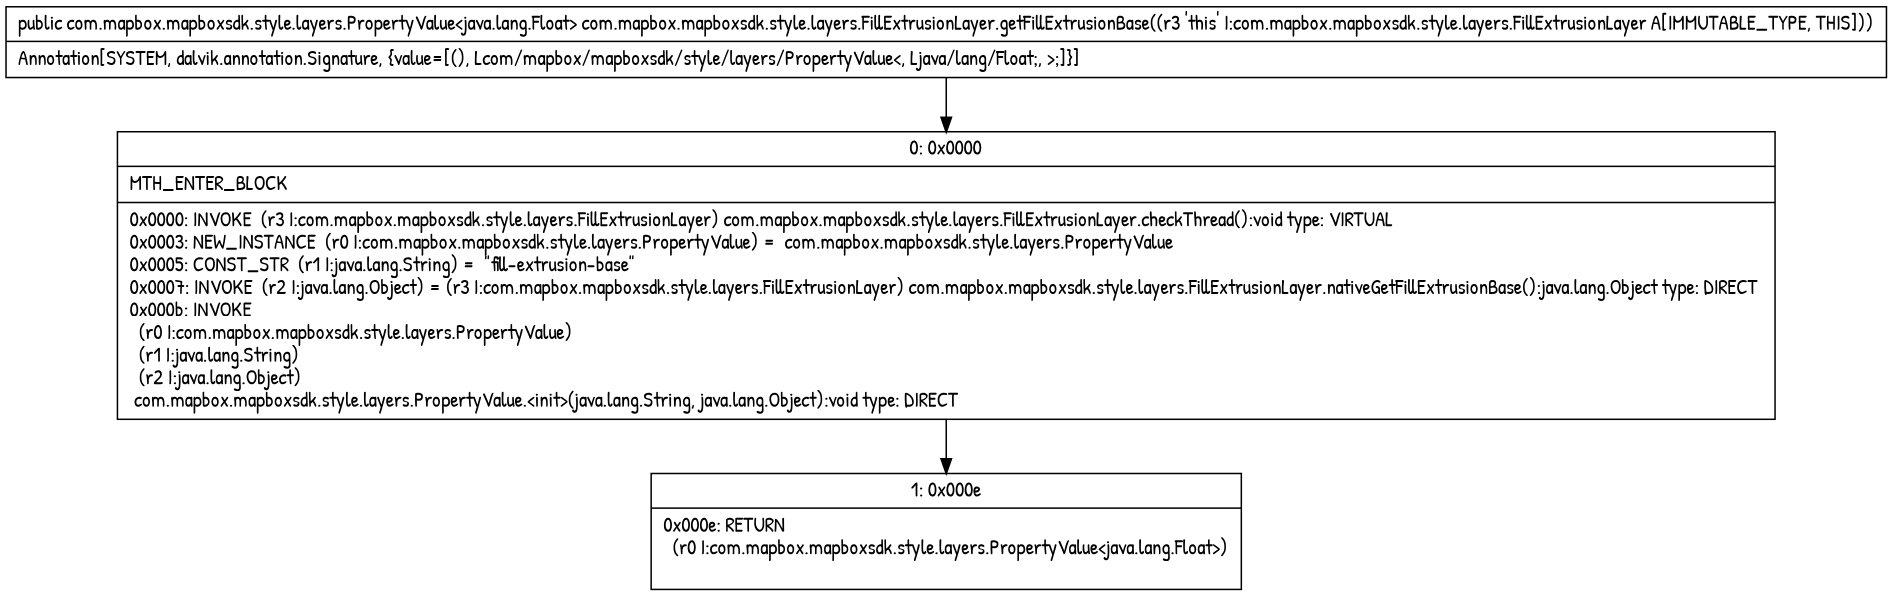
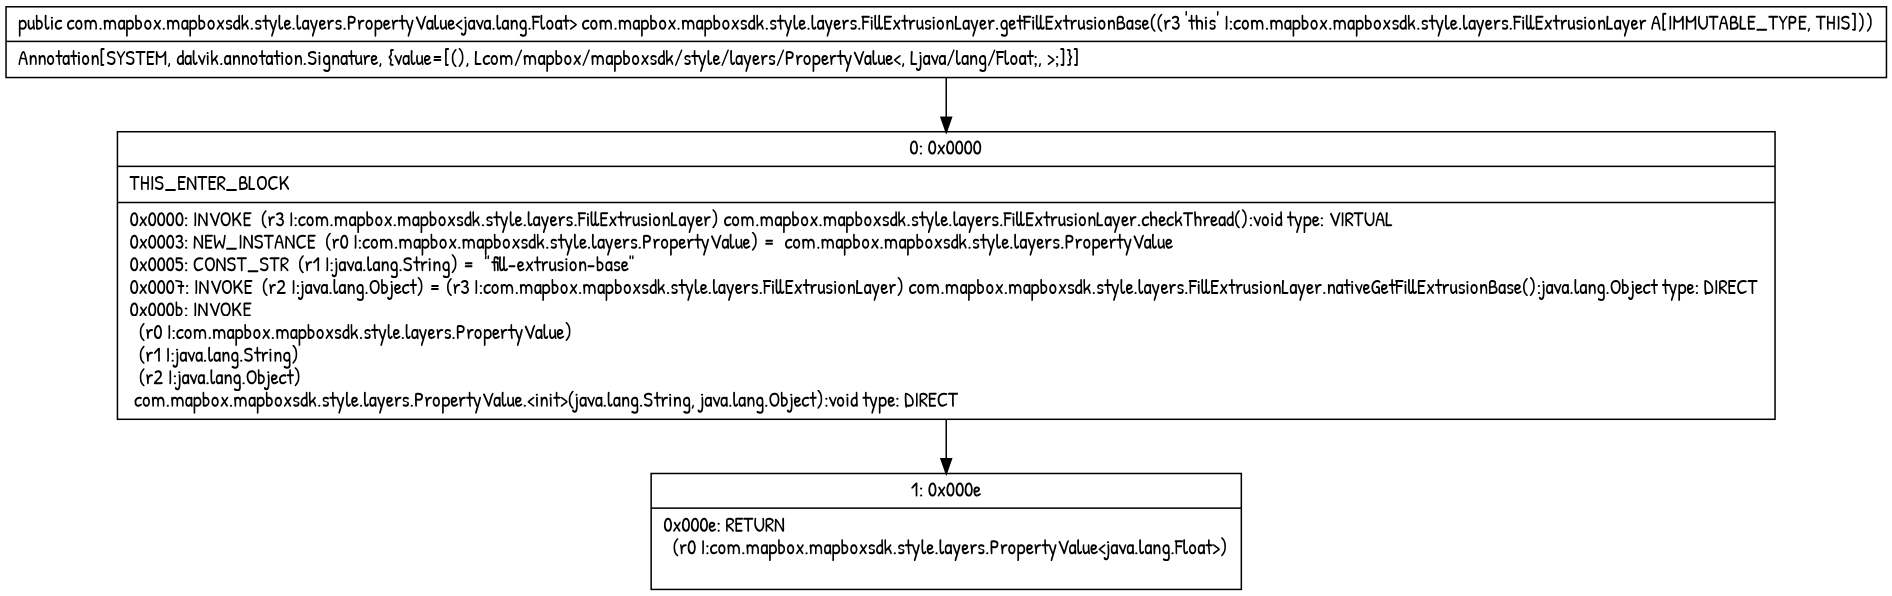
node "0: 0x0000": text "MTH_ENTER_BLOCK" -> "THIS_ENTER_BLOCK"
